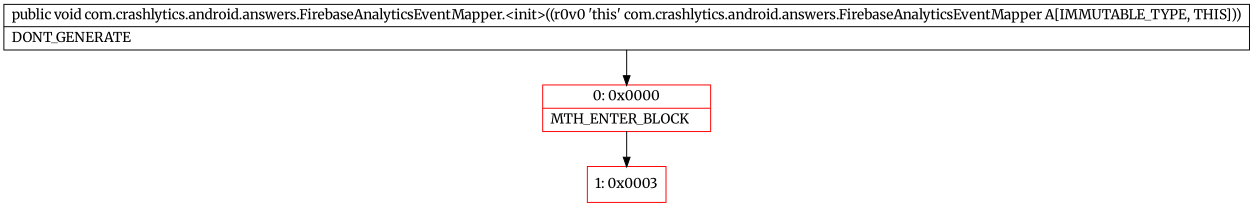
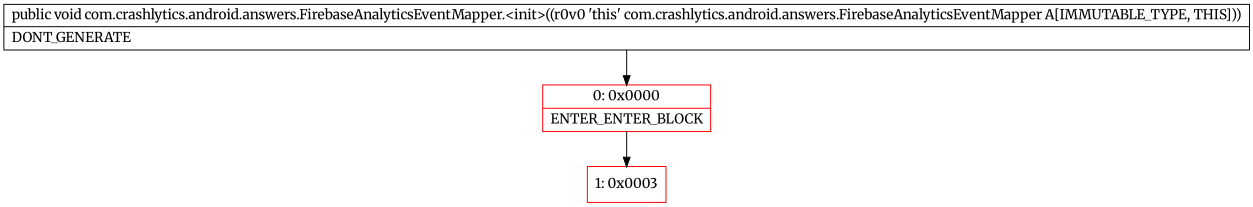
node "0: 0x0000": text "MTH_ENTER_BLOCK" -> "ENTER_ENTER_BLOCK"
